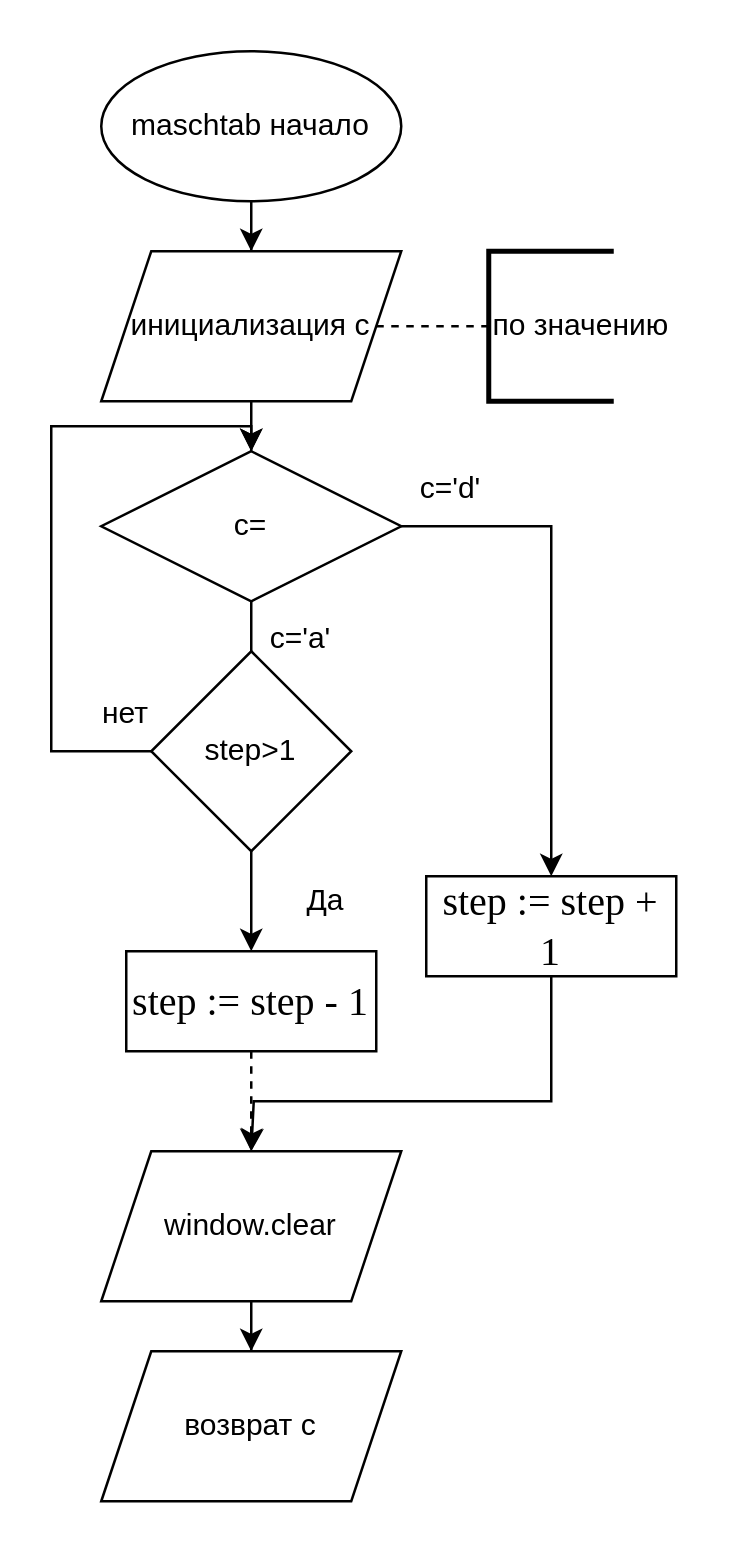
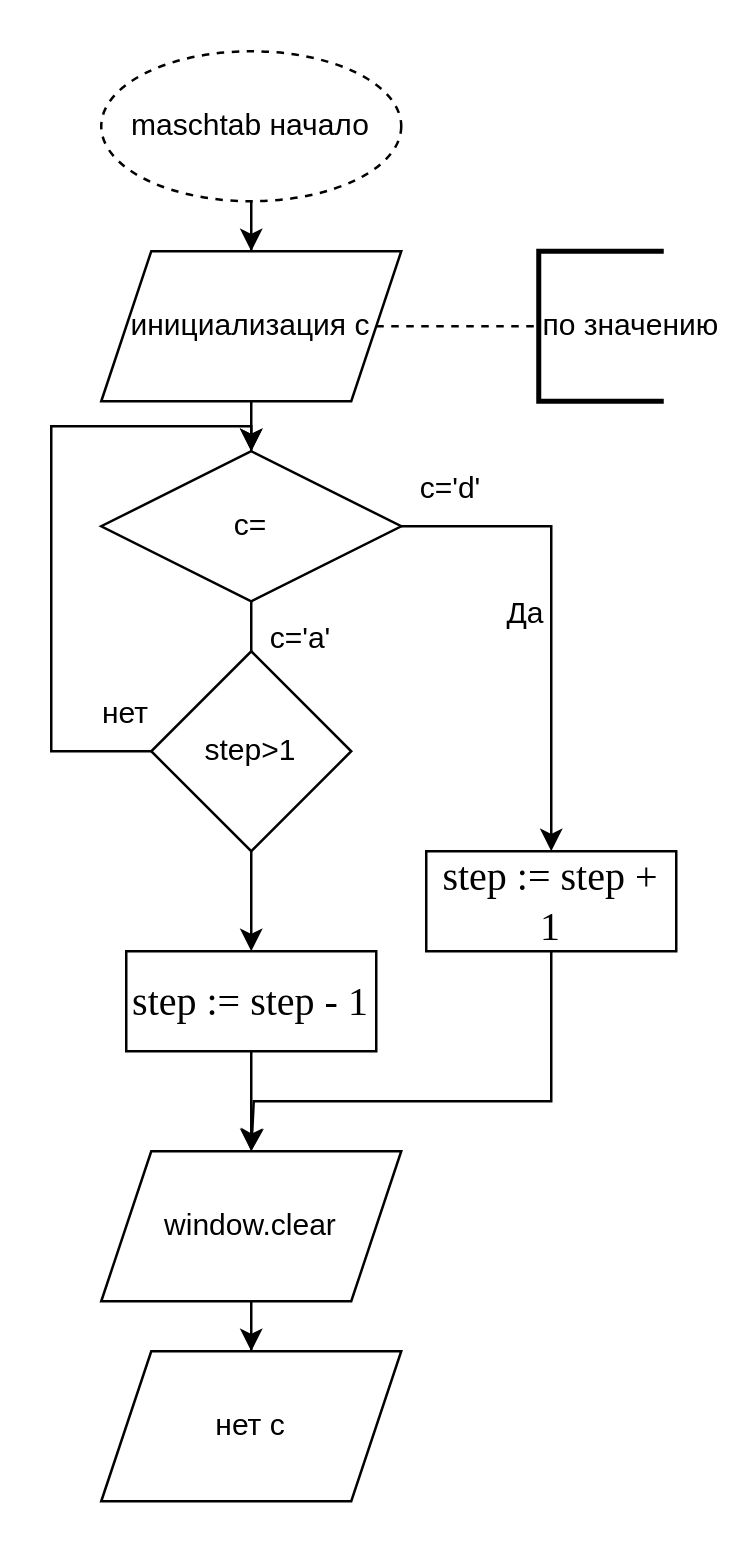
node "maschtab начало": style solid -> dashed
node "по значению": moved (551, 326) -> (601, 326)
node "Да": moved (326, 901) -> (526, 614)
node "step := step + 1": moved (551, 926) -> (551, 901)
edge "step := step - 1" -> "window.clear": style dashed -> solid
node "возврат с": label "возврат с" -> "нет с"
